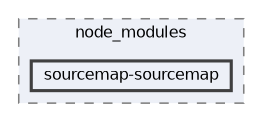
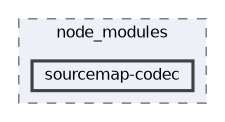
node "sourcemap-sourcemap": label "sourcemap-sourcemap" -> "sourcemap-codec"
